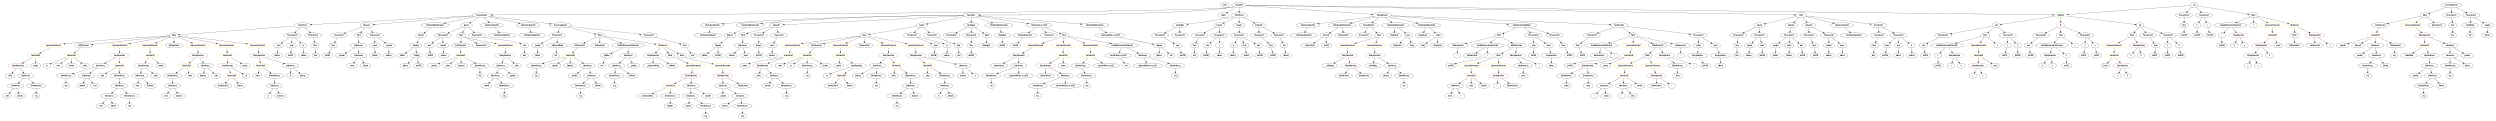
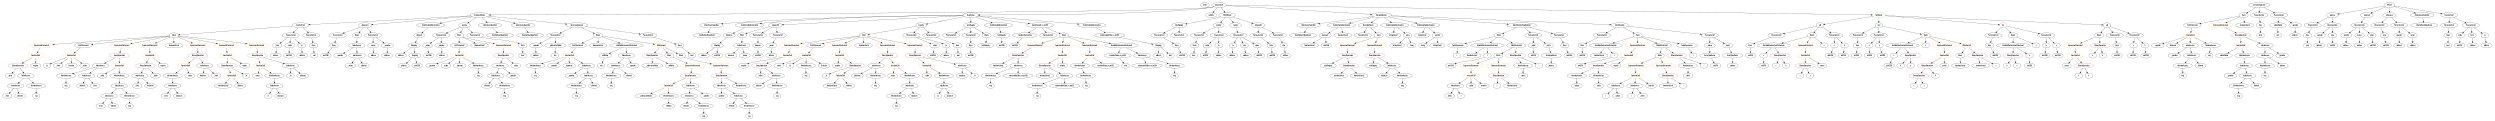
edge "SourceUnit" -> "ERC20": removed
edge "mul" -> "SafeMath": reversed
